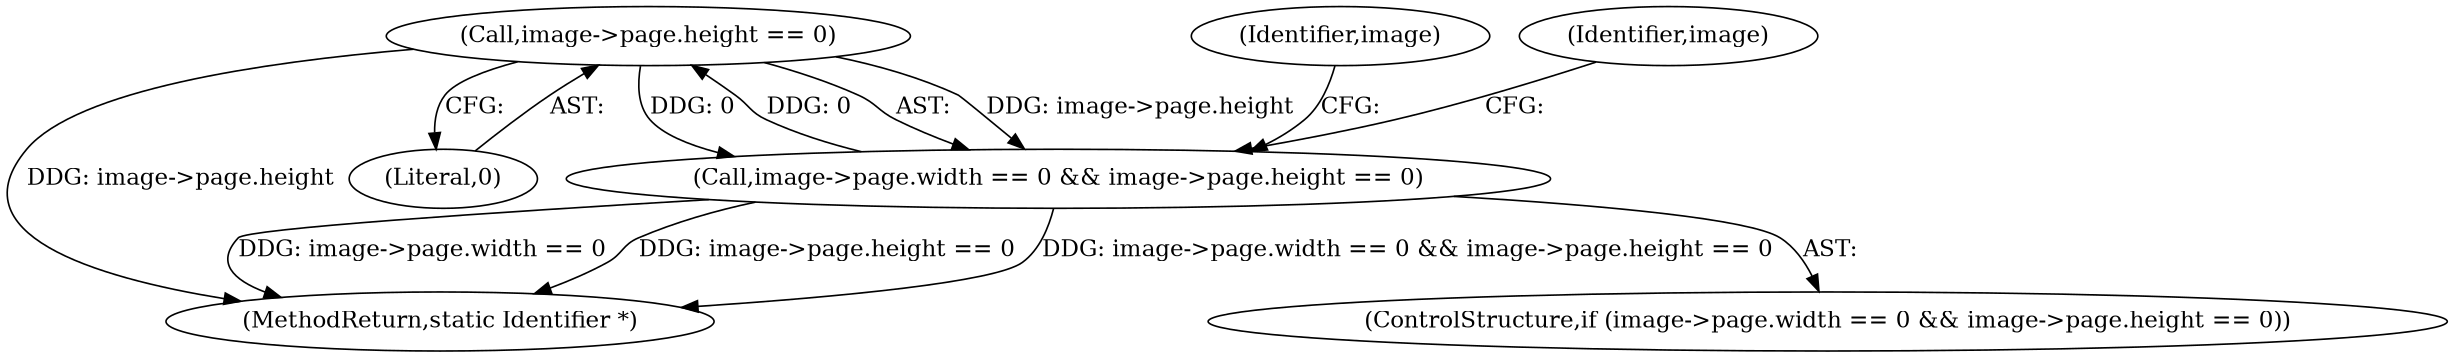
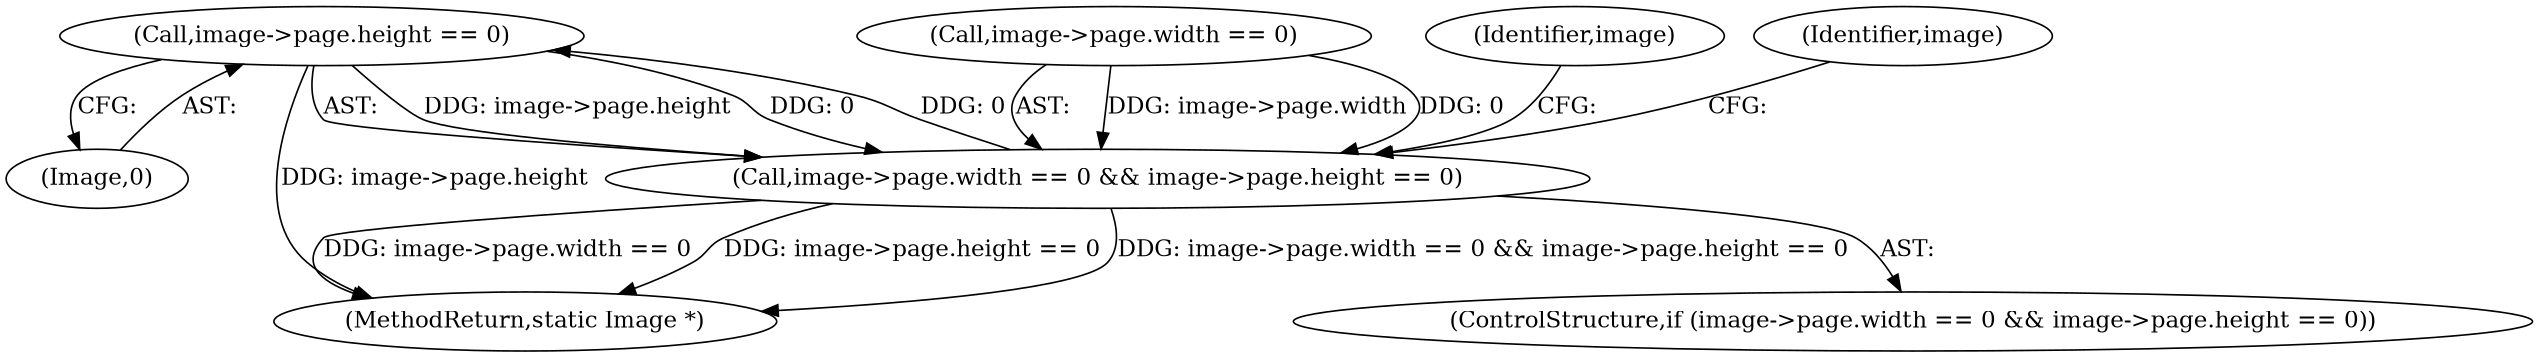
node "(Call,image->page.width == 0)": added
node "(Literal,0)": label "(Literal,0)" -> "(Image,0)"
node "(MethodReturn,static Identifier *)": label "(MethodReturn,static Identifier *)" -> "(MethodReturn,static Image *)"
